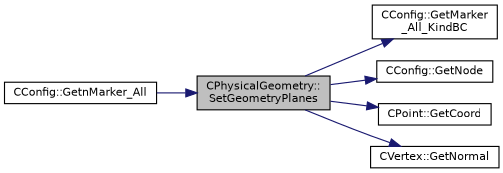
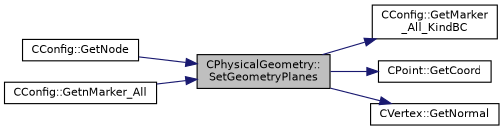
edge "CPhysicalGeometry:: SetGeometryPlanes" -> "CConfig::GetNode": reversed
